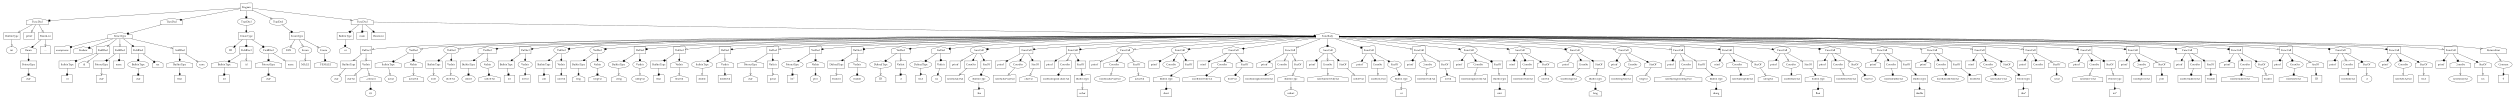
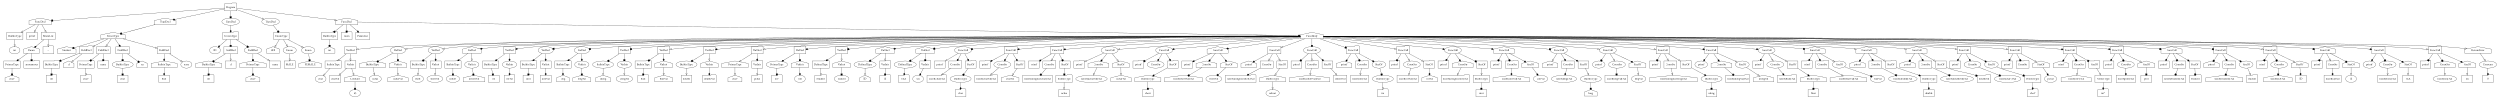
node "EnumType": shape folder -> box
edge "StructType" -> "anonymous": now "Param" -> "anonymous"
node "sizeof(uintVal):%d": shape box -> house
node "sizeof(floatVal):%d": shape folder -> house
